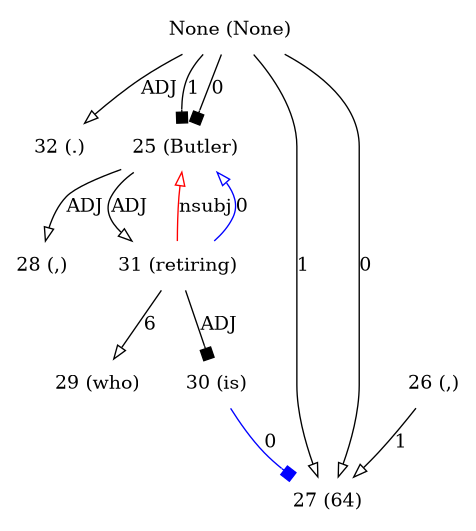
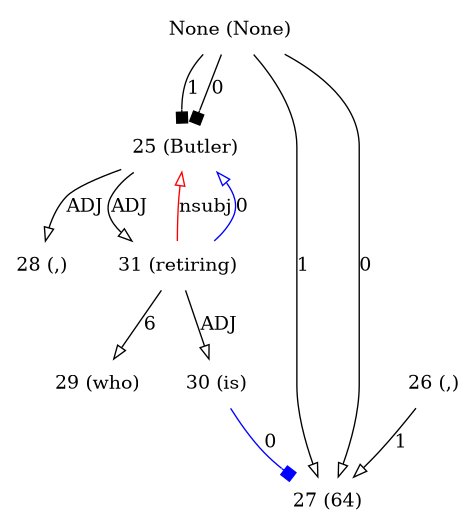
node "32 (.)": removed
edge "31 (retiring)" -> "30 (is)": arrowhead box -> onormal
